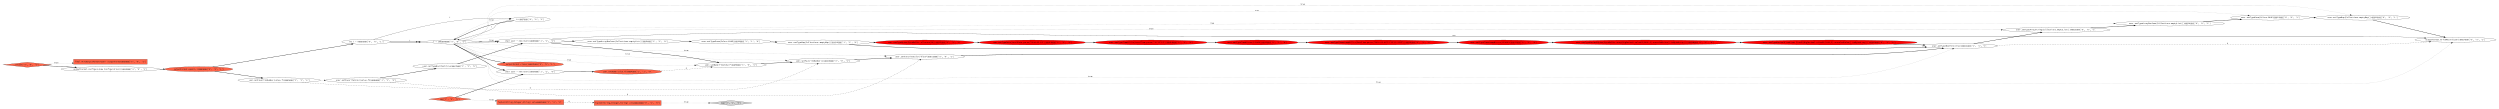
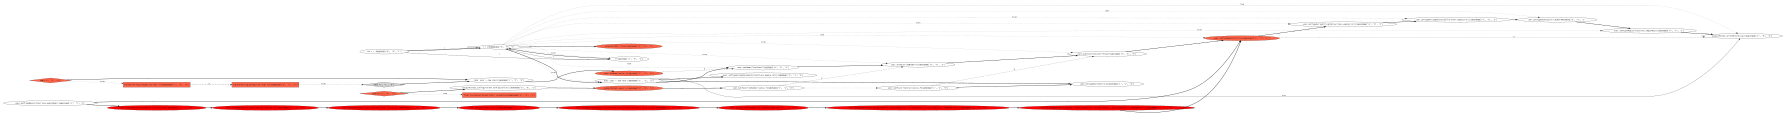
node "user.setTypeEnum(Colors.BLUE)@@@10@@@['1', '1', '0']": removed
node "user.setTypeBoolTest(true)@@@12@@@['1', '1', '1']": fillcolor white -> tomato
edge "user.setTypeBoolTest(true)@@@7@@@['1', '1', '0']" -> "User user = new User()@@@8@@@['1', '1', '1']": reversed
edge "outputFormat.open(1,1)@@@4@@@['0', '0', '1']" -> "int i = 0@@@5@@@['0', '0', '1']": removed
edge "i < 100@@@6@@@['0', '0', '1']" -> "User user = new User()@@@3@@@['1', '1', '0']": now "map['0', '1', '0']" -> "User user = new User()@@@3@@@['1', '1', '0']"
